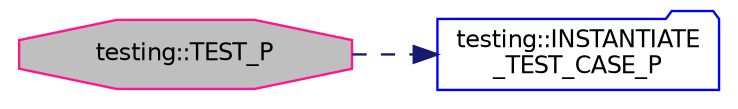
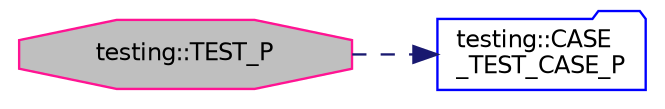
node "testing::INSTANTIATE _TEST_CASE_P": label "testing::INSTANTIATE _TEST_CASE_P" -> "testing::CASE _TEST_CASE_P"
